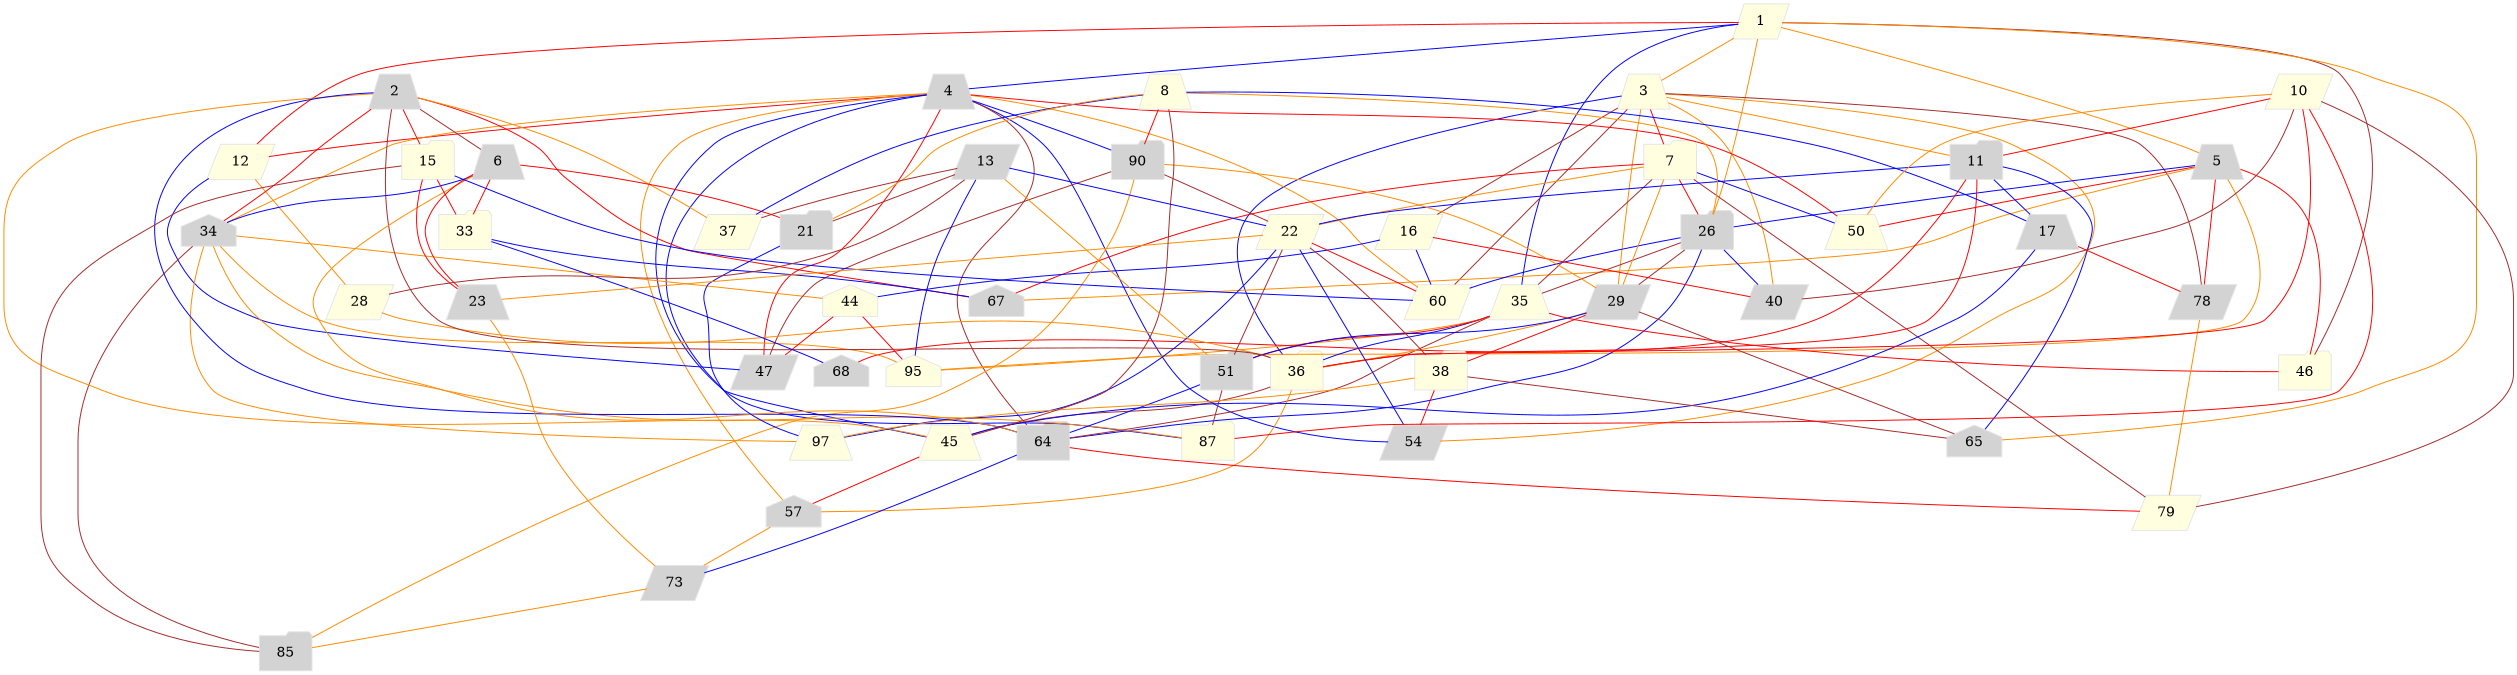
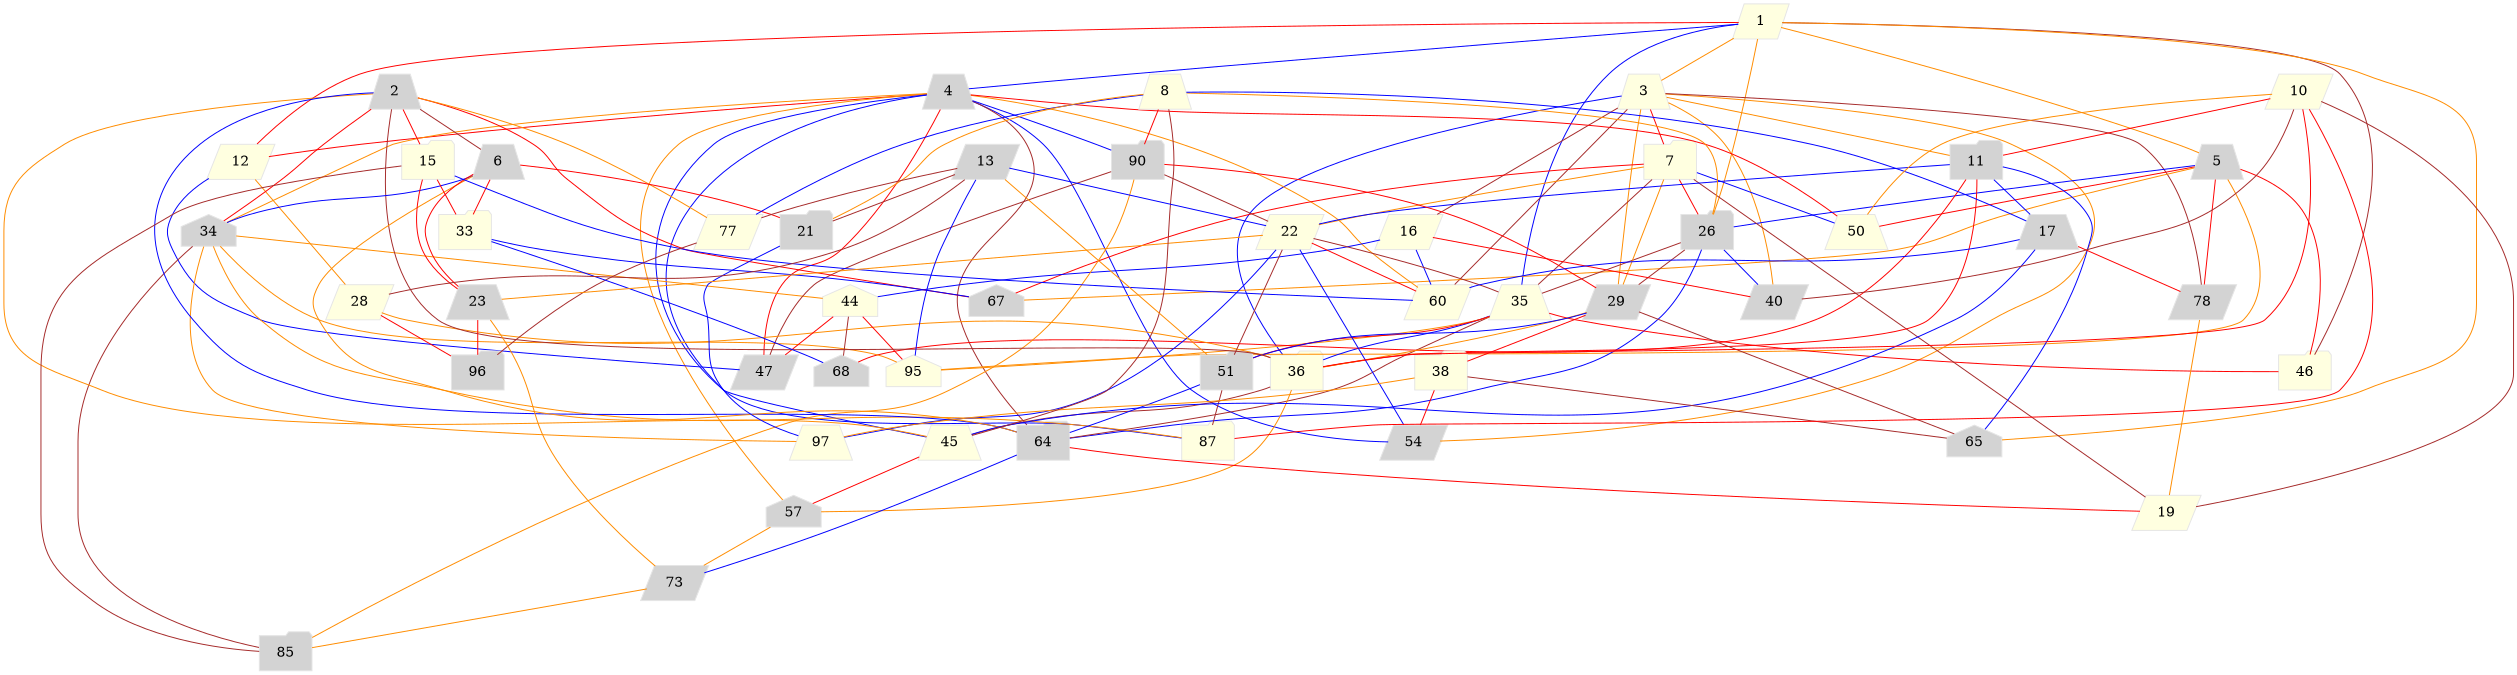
edge "90" -- "29": color darkorange -> red
node "37": label "37" -> "77"
edge "26" -- "60": now "17" -- "60"
edge "22" -- "38": now "22" -- "35"
edge "44" -- "68": added
node "96": added
node "79": label "79" -> "19"
